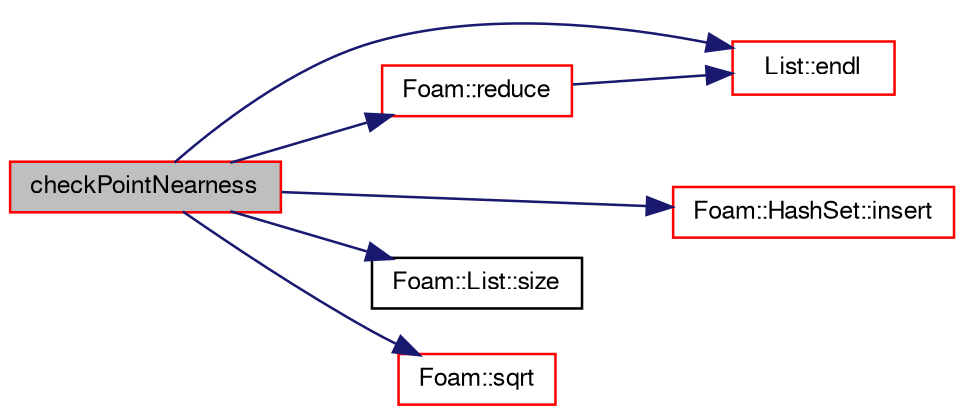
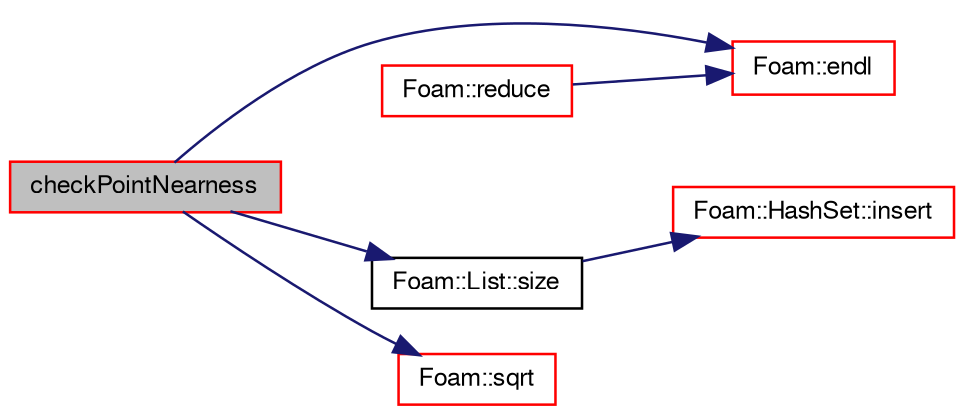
node "List::endl": label "List::endl" -> "Foam::endl"
edge "checkPointNearness" -> "Foam::reduce": removed
edge "checkPointNearness" -> "Foam::HashSet::insert": now "Foam::List::size" -> "Foam::HashSet::insert"
